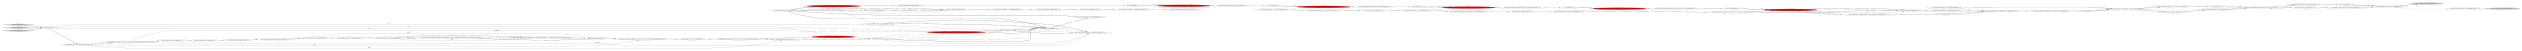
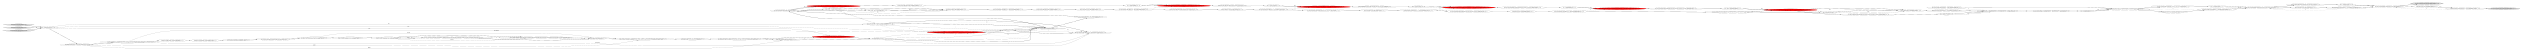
node "setRecordContext(++time,topic2)@@@75@@@['1', '0', '1']": added
node "setRecordContext(++time,topic2)@@@39@@@['1', '0', '1']": added
